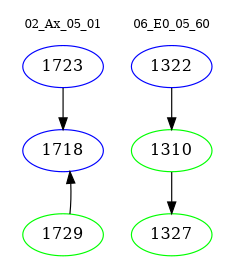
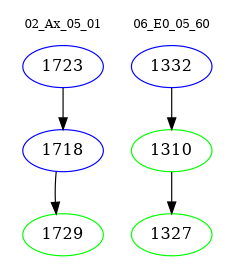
node "1322": label "1322" -> "1332"
edge "1729" -> "1718": reversed
